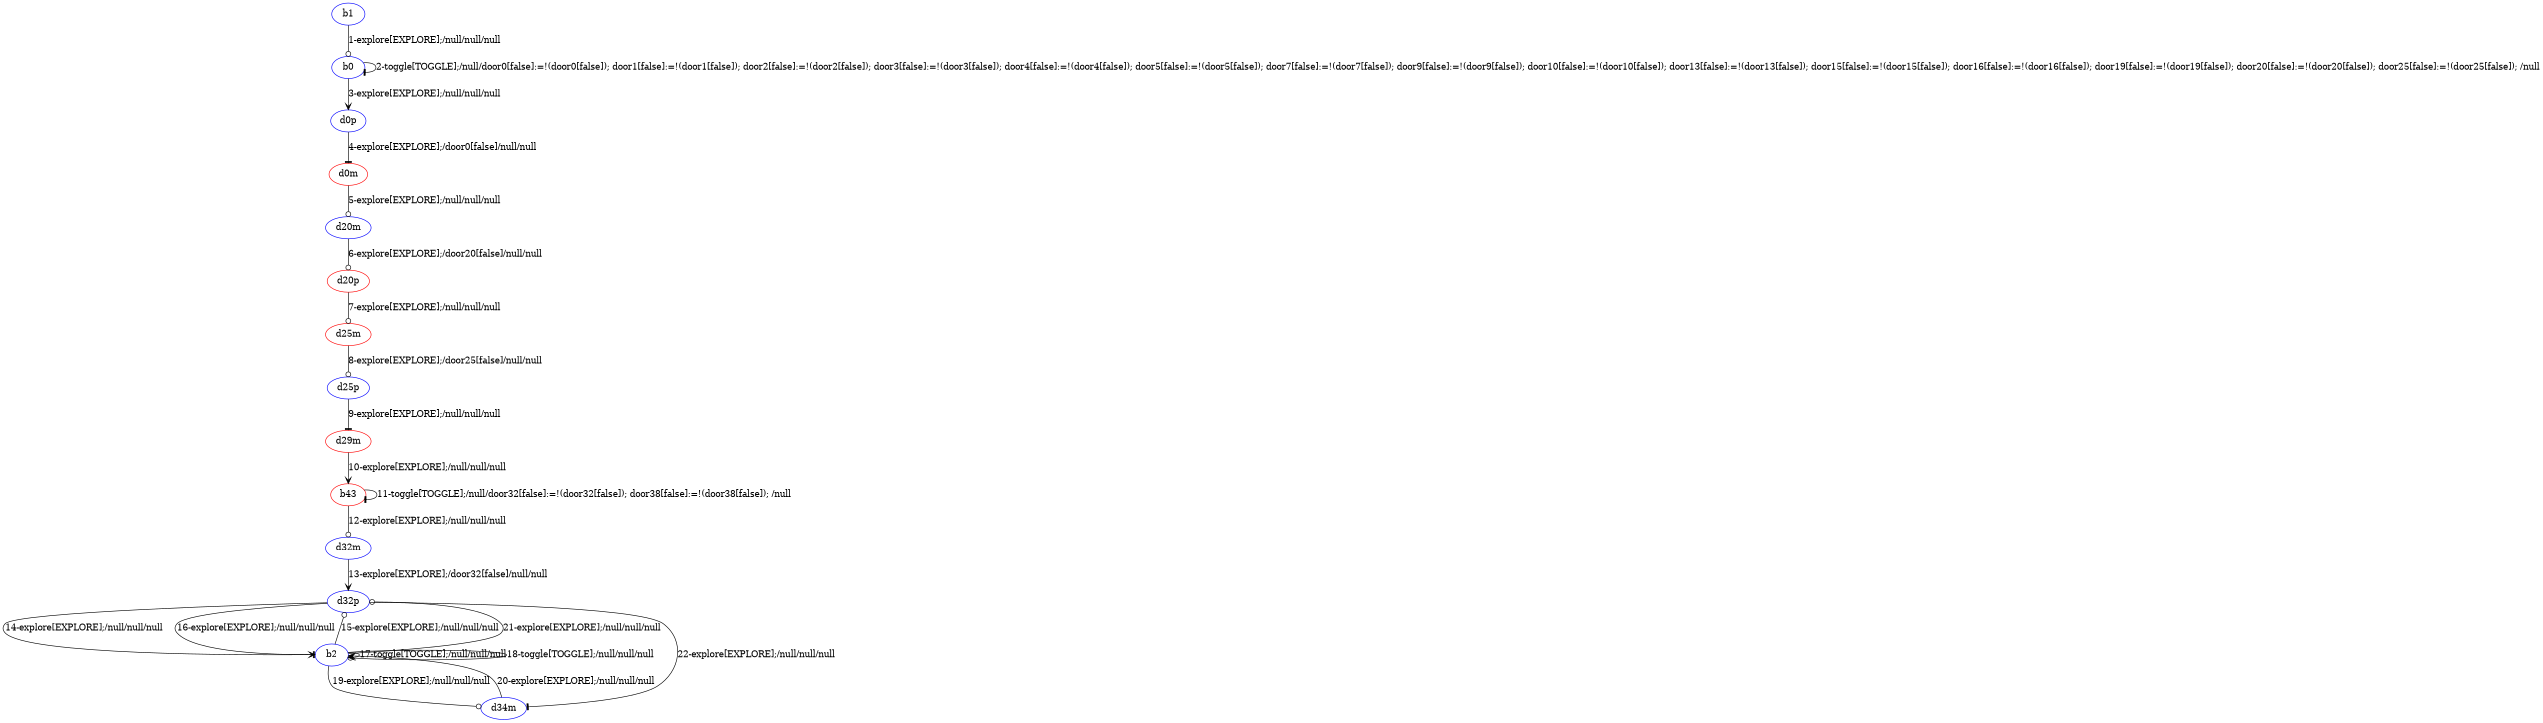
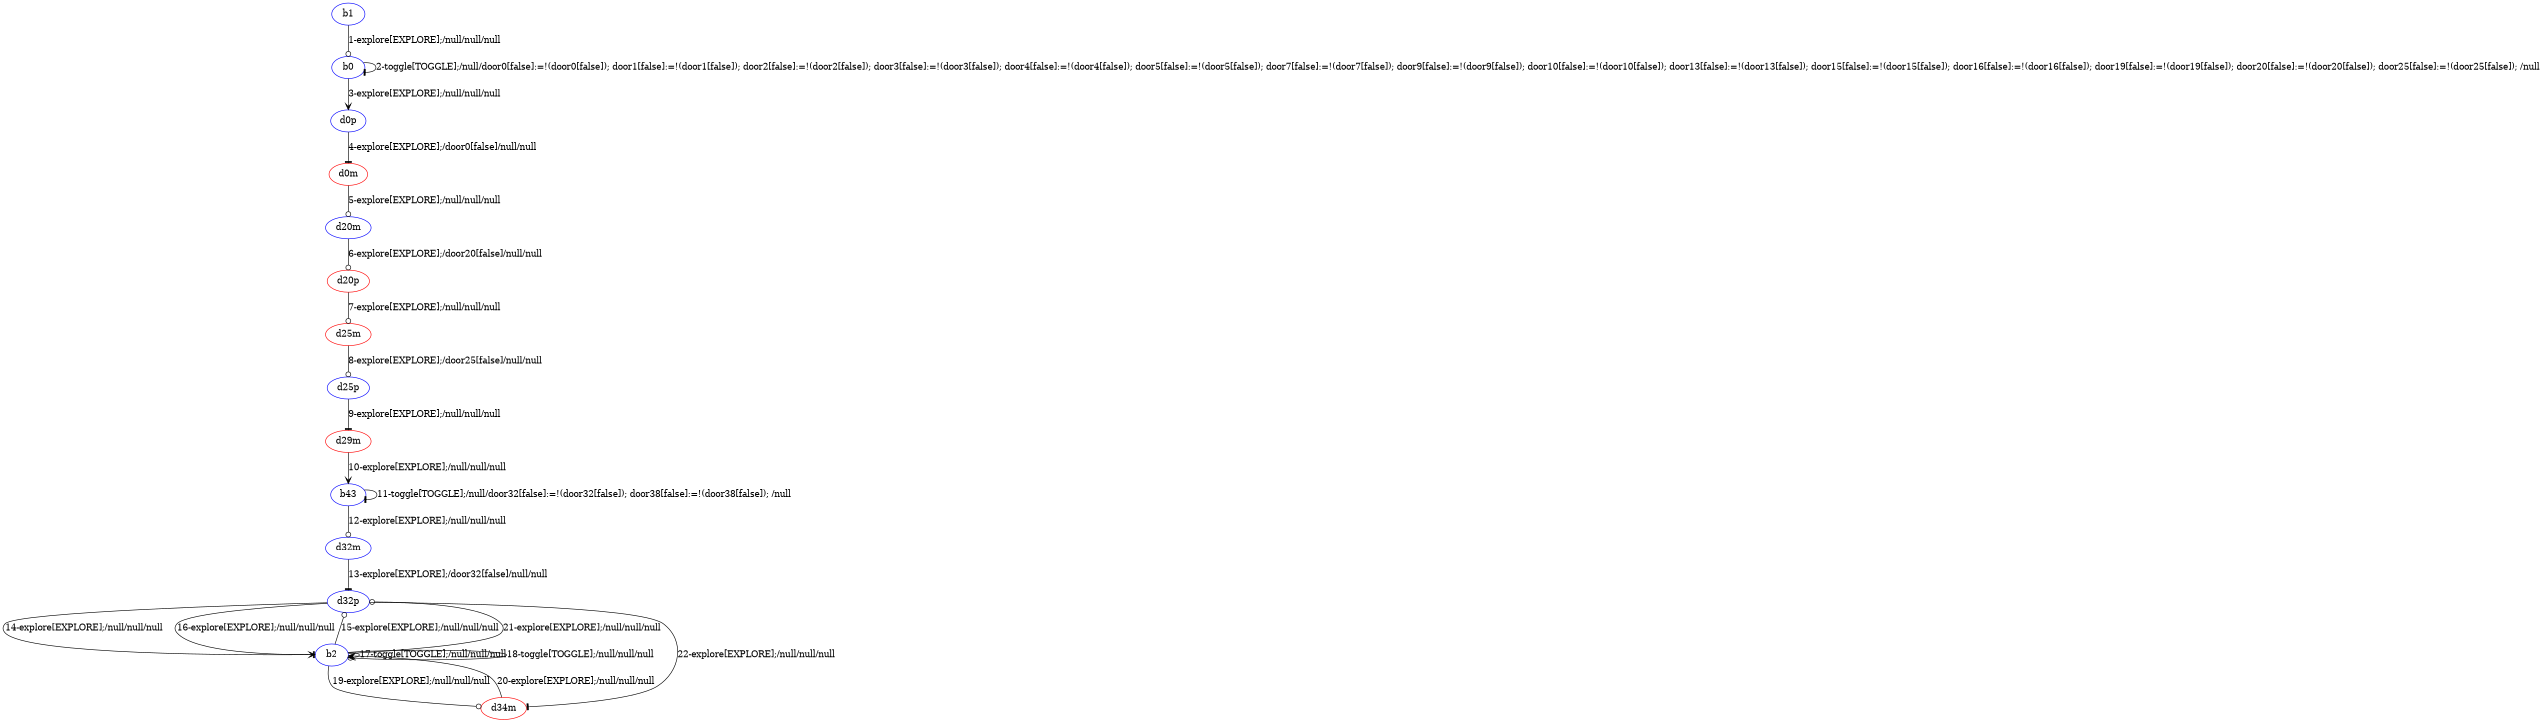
node "b43": color red -> blue
edge "d32m" -> "d32p": arrowhead vee -> tee
node "d34m": color blue -> red
